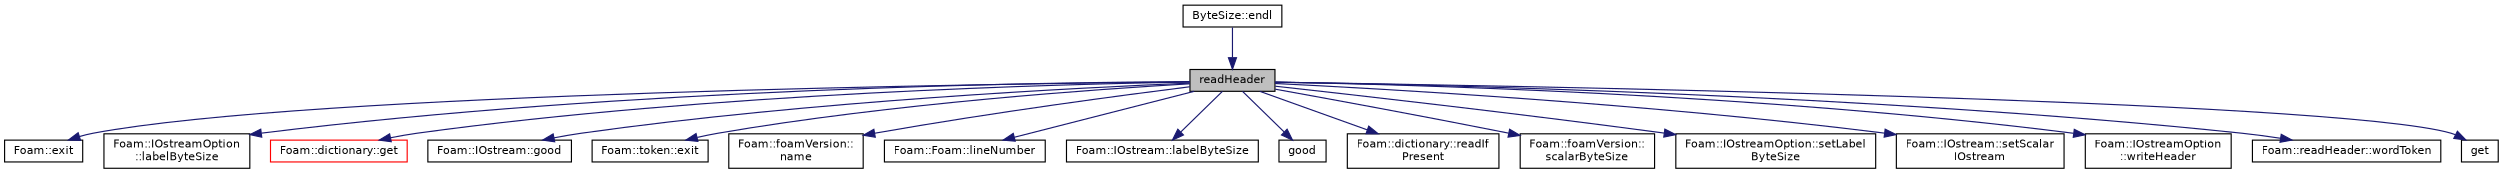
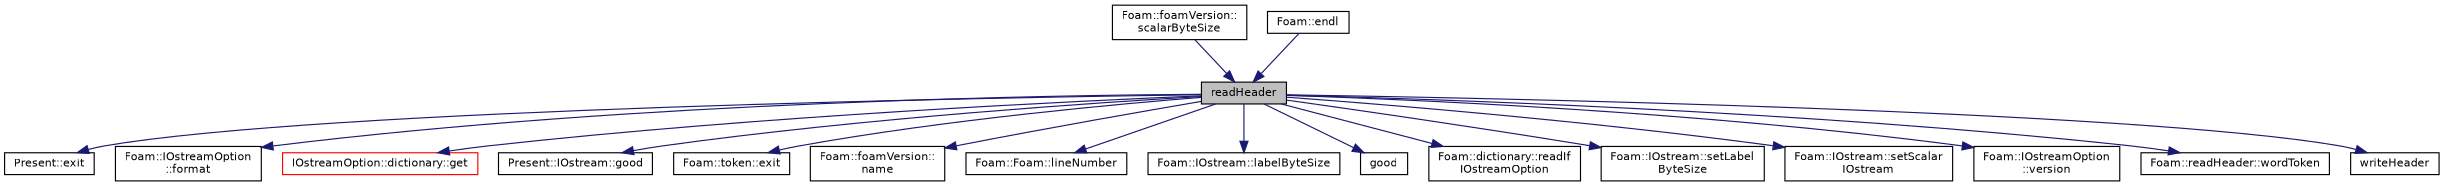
node "ByteSize::endl": label "ByteSize::endl" -> "Foam::endl"
edge "readHeader" -> "Foam::foamVersion:: scalarByteSize": reversed
node "Foam::exit": label "Foam::exit" -> "Present::exit"
node "Foam::IOstreamOption ::labelByteSize": label "Foam::IOstreamOption ::labelByteSize" -> "Foam::IOstreamOption ::format"
node "Foam::dictionary::get": label "Foam::dictionary::get" -> "IOstreamOption::dictionary::get"
node "Foam::IOstream::good": label "Foam::IOstream::good" -> "Present::IOstream::good"
node "Foam::dictionary::readIf Present": label "Foam::dictionary::readIf Present" -> "Foam::dictionary::readIf IOstreamOption"
node "Foam::IOstreamOption::setLabel ByteSize": label "Foam::IOstreamOption::setLabel ByteSize" -> "Foam::IOstream::setLabel ByteSize"
node "Foam::IOstreamOption ::writeHeader": label "Foam::IOstreamOption ::writeHeader" -> "Foam::IOstreamOption ::version"
node "get": label "get" -> "writeHeader"
